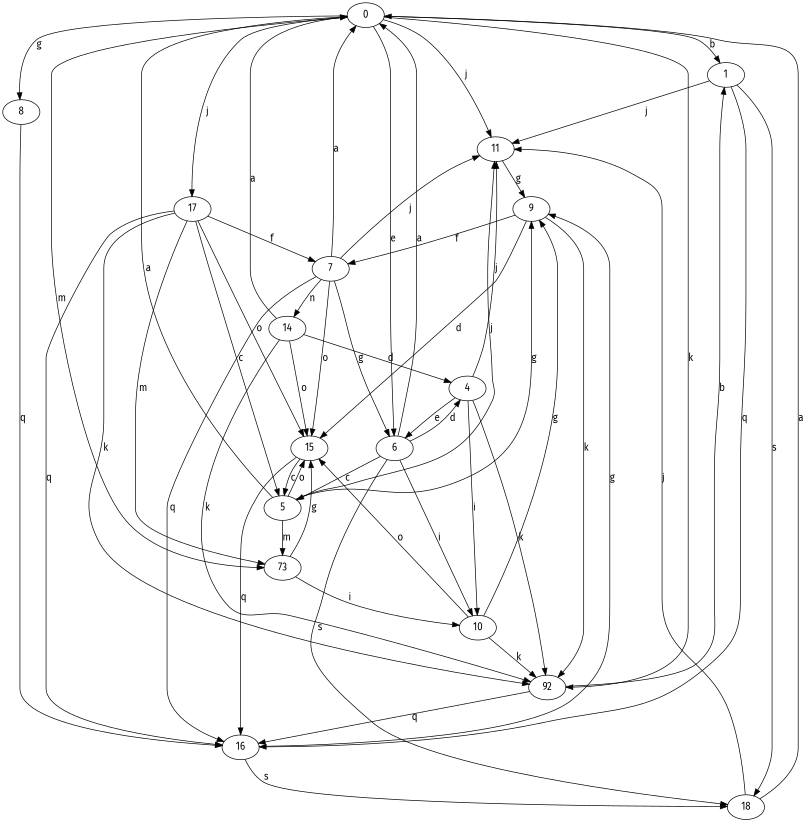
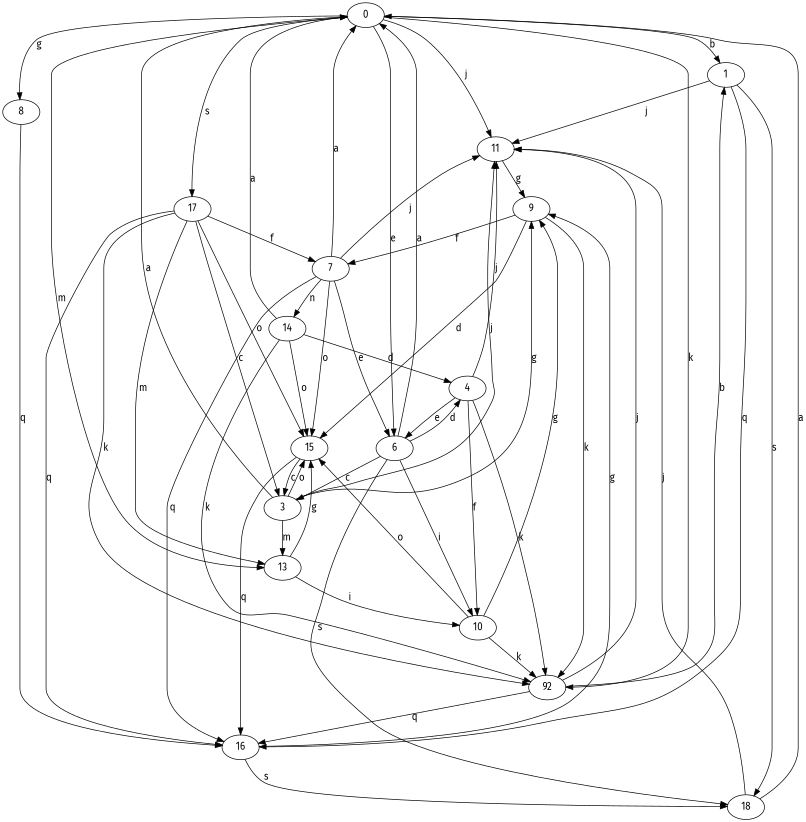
edge "0" -> "17": label "j" -> "s"
edge "7" -> "6": label "g" -> "e"
edge "92" -> "11": added, label "j"
node "5": label "5" -> "3"
edge "4" -> "10": label "i" -> "f"
node "73": label "73" -> "13"
